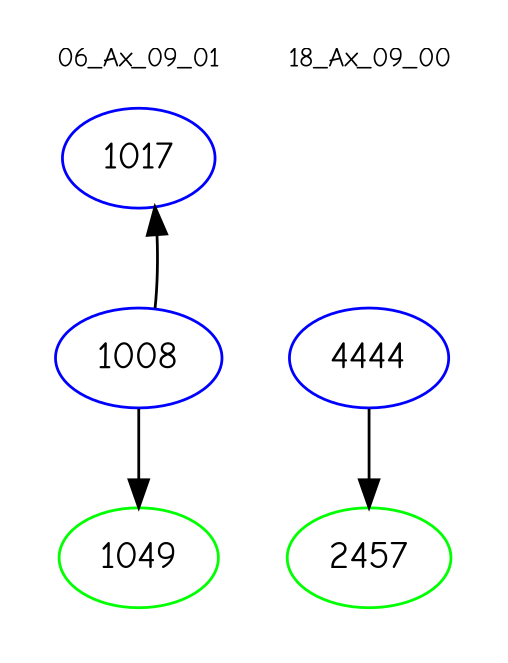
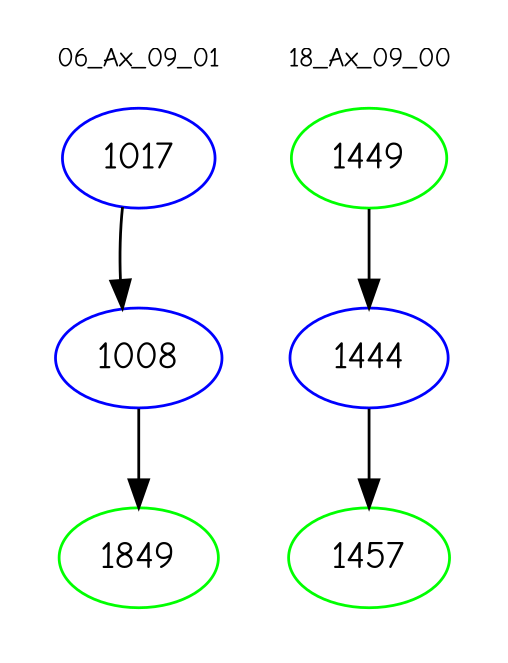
node "1449": added
edge "1008" -> "1017": reversed
node "4444": label "4444" -> "1444"
node "1049": label "1049" -> "1849"
node "2457": label "2457" -> "1457"
